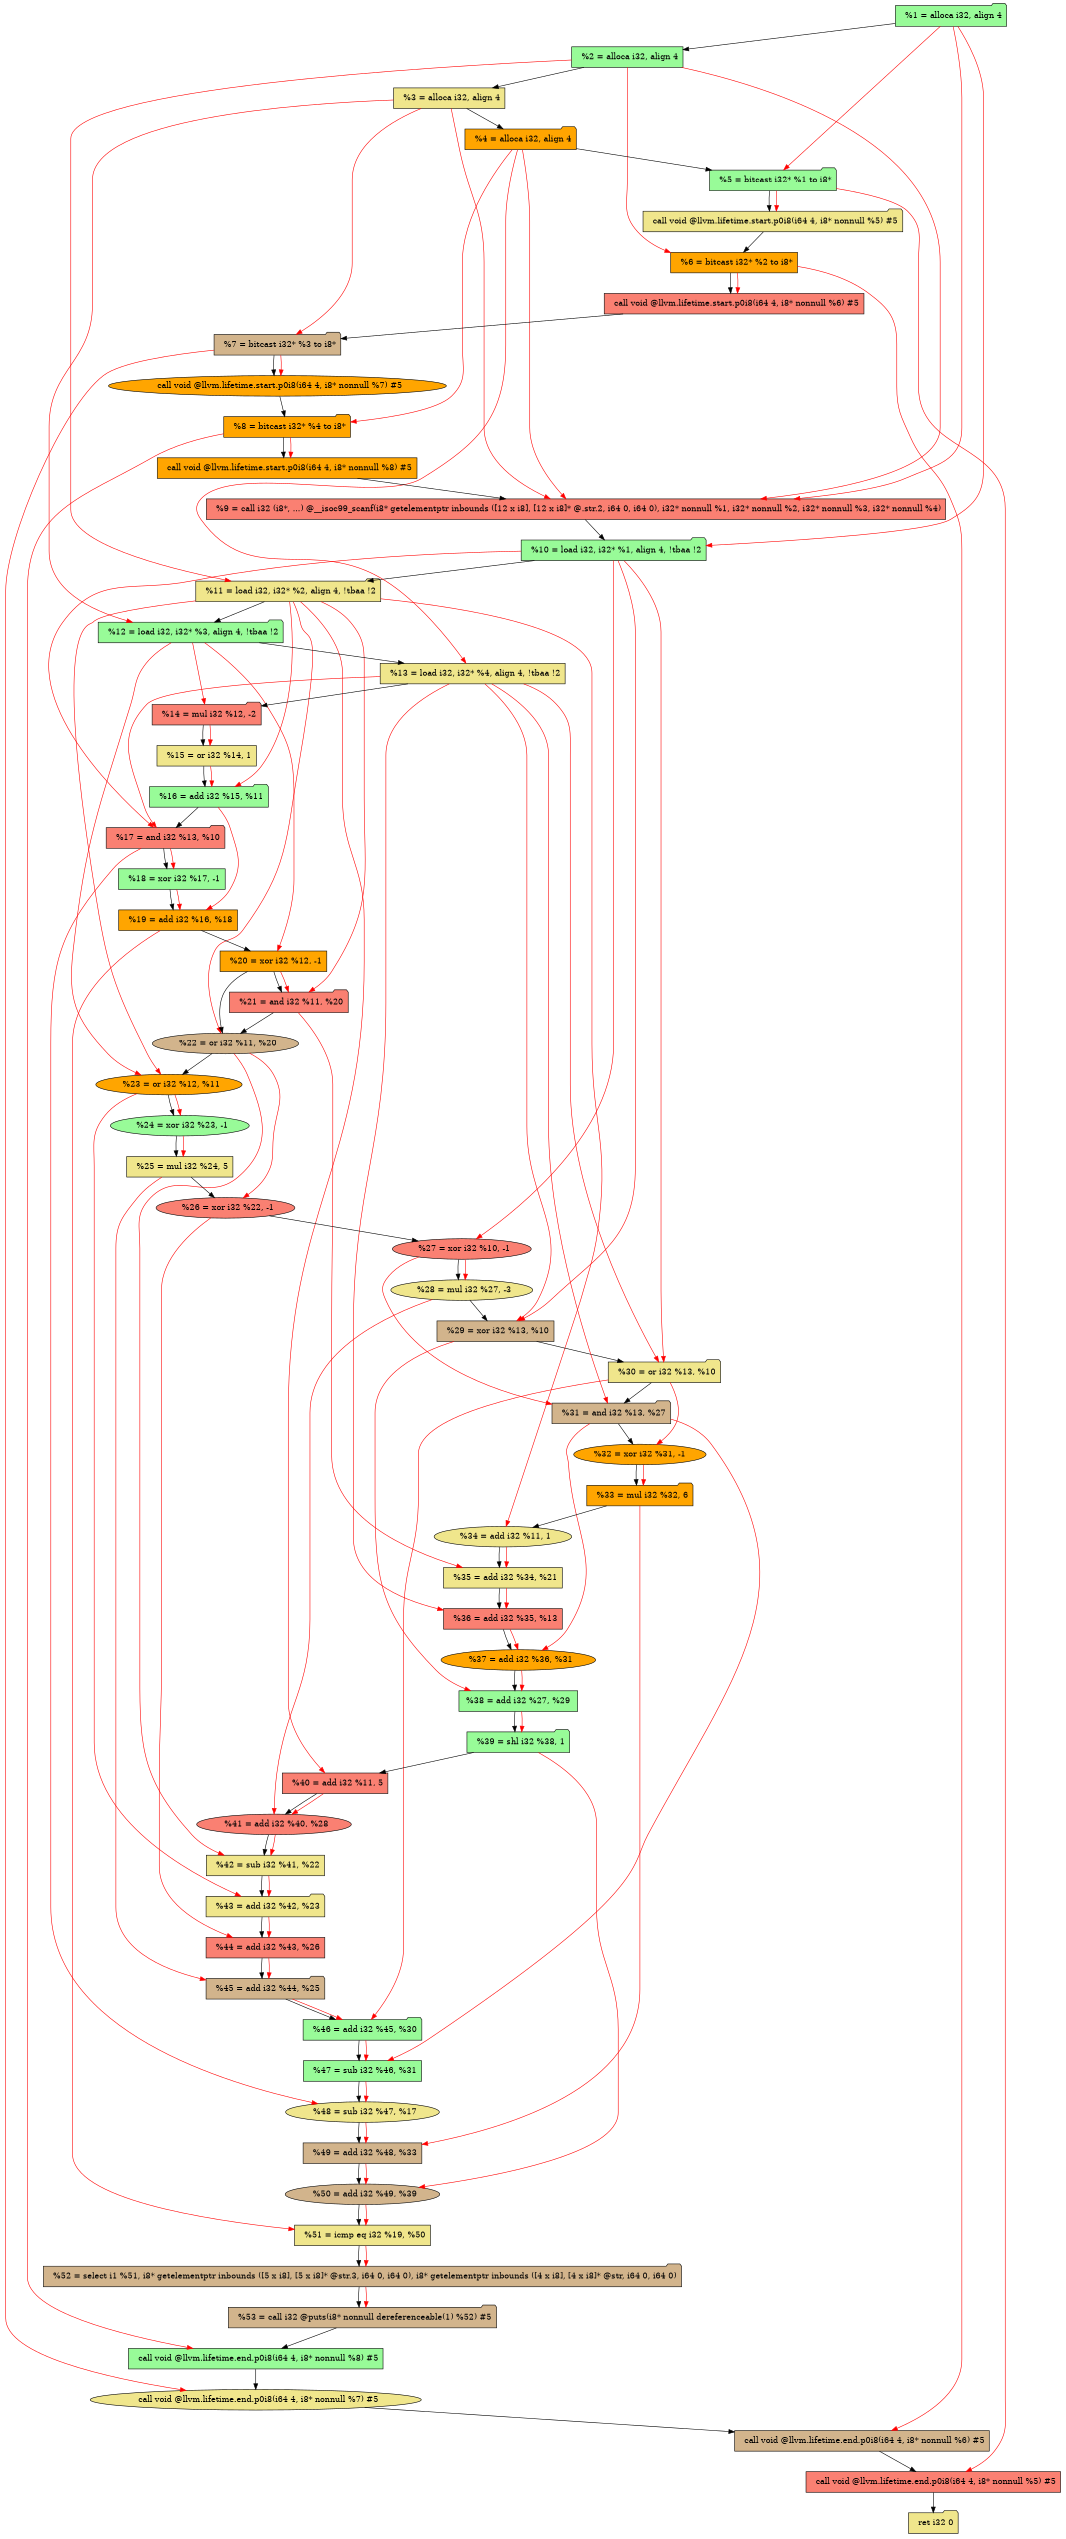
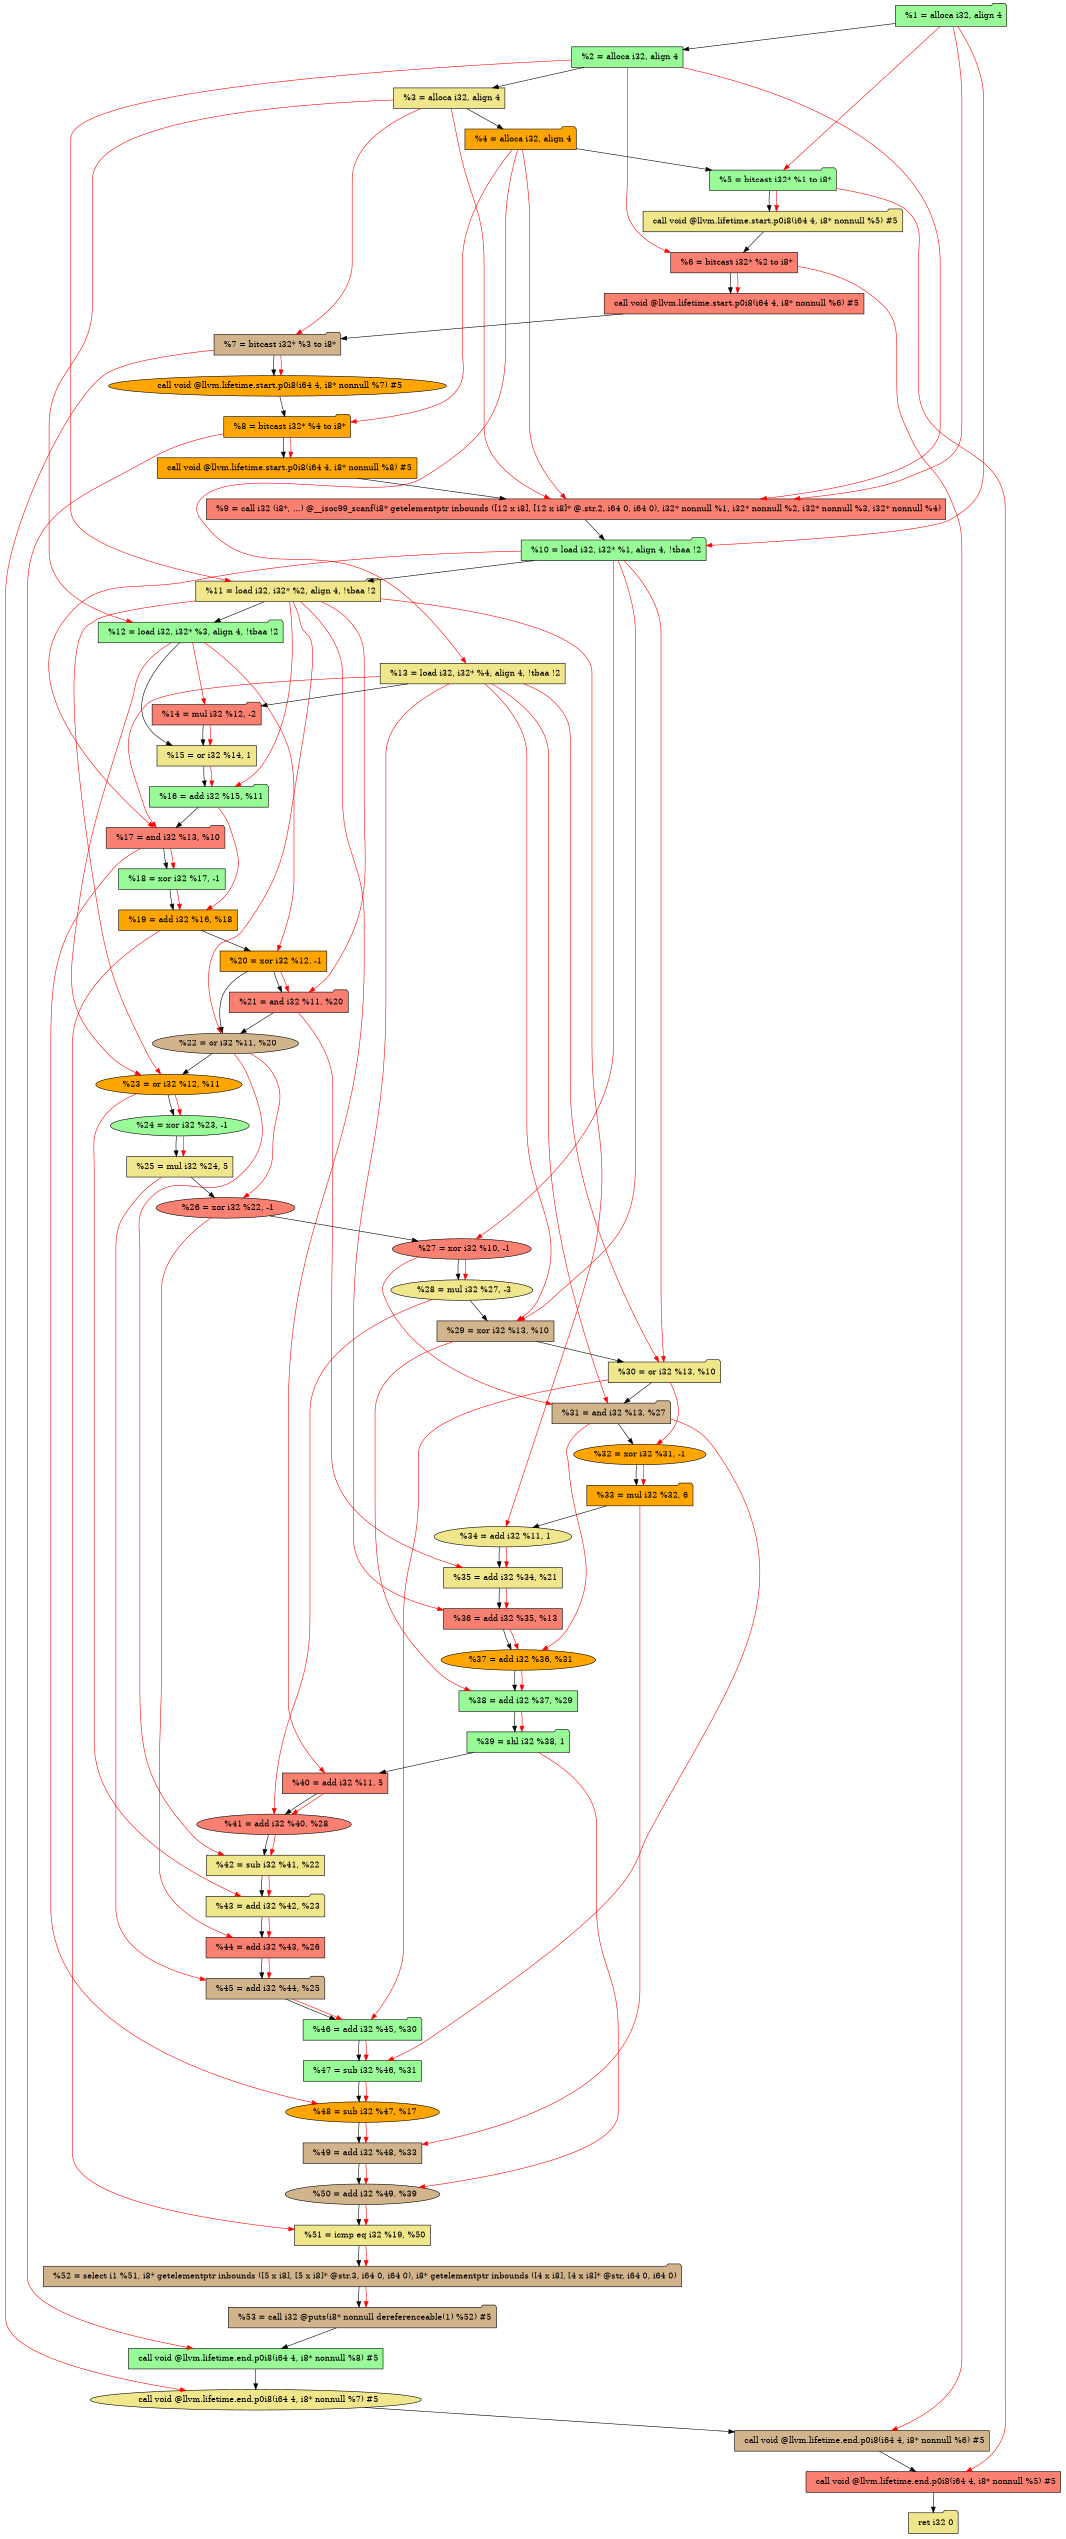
node "%6 = bitcast i32* %2 to i8*": fillcolor orange -> salmon
edge "%12 = load i32, i32* %3, align 4, !tbaa !2" -> "%13 = load i32, i32* %4, align 4, !tbaa !2": now "%12 = load i32, i32* %3, align 4, !tbaa !2" -> "%15 = or i32 %14, 1"
node "%38 = add i32 %27, %29": label "%38 = add i32 %27, %29" -> "%38 = add i32 %37, %29"
node "%48 = sub i32 %47, %17": fillcolor khaki -> orange
